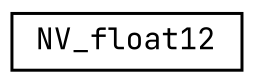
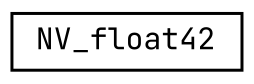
node "NV_float12": label "NV_float12" -> "NV_float42"
